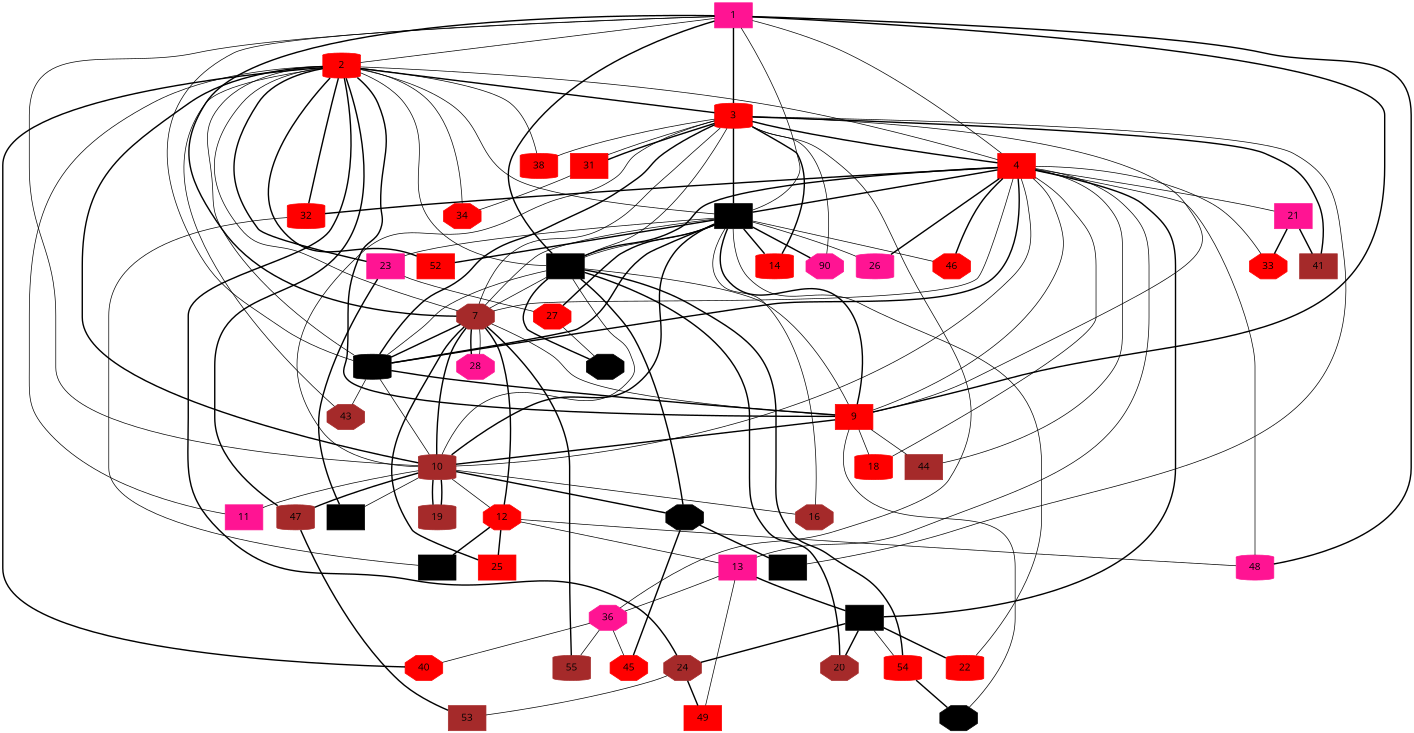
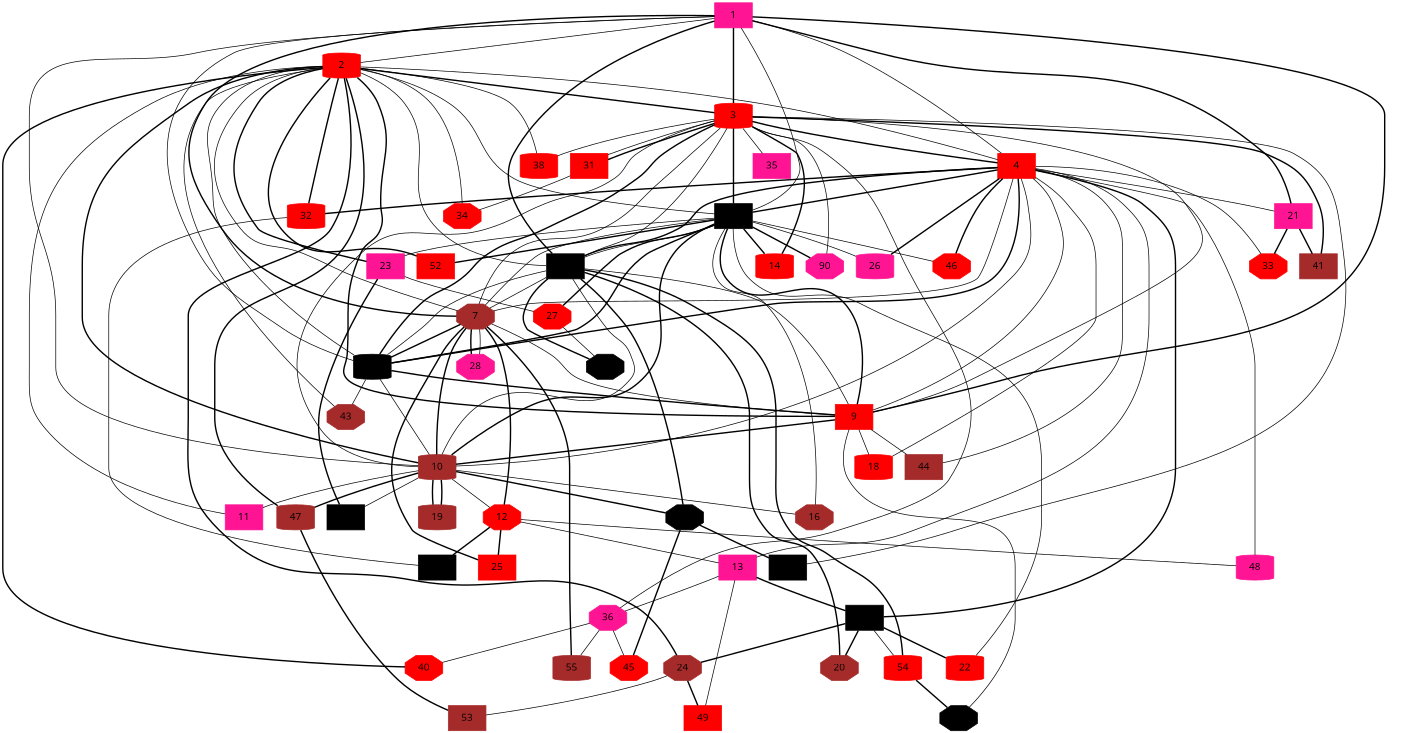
edge "1" -- "48": now "1" -- "21"
node "35": added
